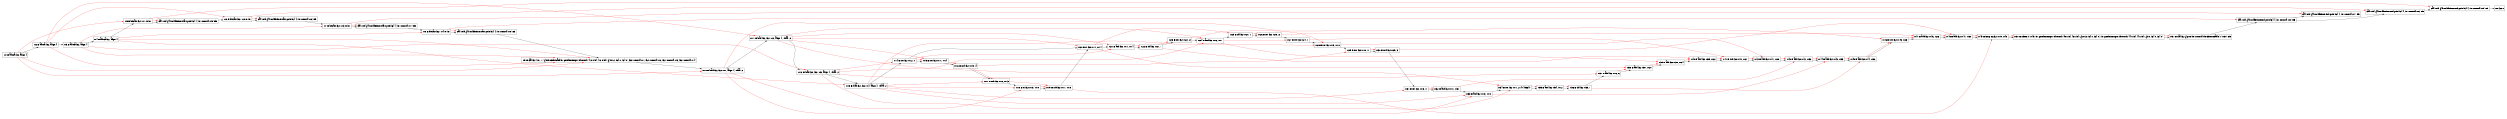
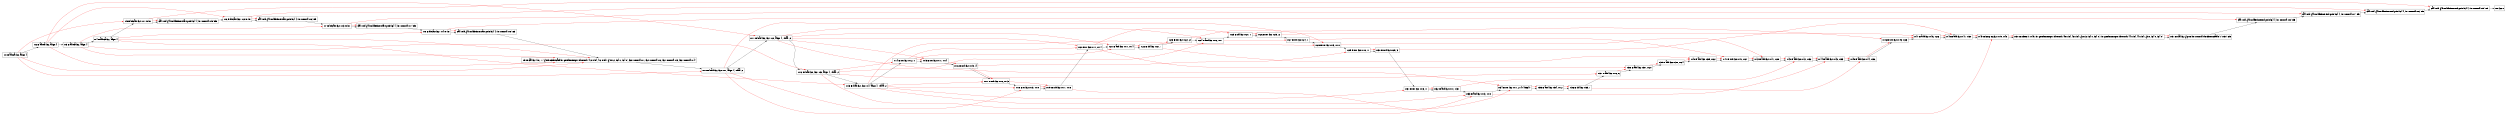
edge "call void @llvm.lifetime.end.p0i8(i64 4, i8* nonnull %8) #5" -> "call void @llvm.lifetime.end.p0i8(i64 4, i8* nonnull %6) #5": now "call void @llvm.lifetime.end.p0i8(i64 4, i8* nonnull %7) #5" -> "call void @llvm.lifetime.end.p0i8(i64 4, i8* nonnull %6) #5"
edge "%14 = xor i32 %12, -1" -> "%20 = or i32 %11, %14": color black -> red
edge "%24 = and i32 %12, %11" -> "%39 = add i32 %38, %24": removed
